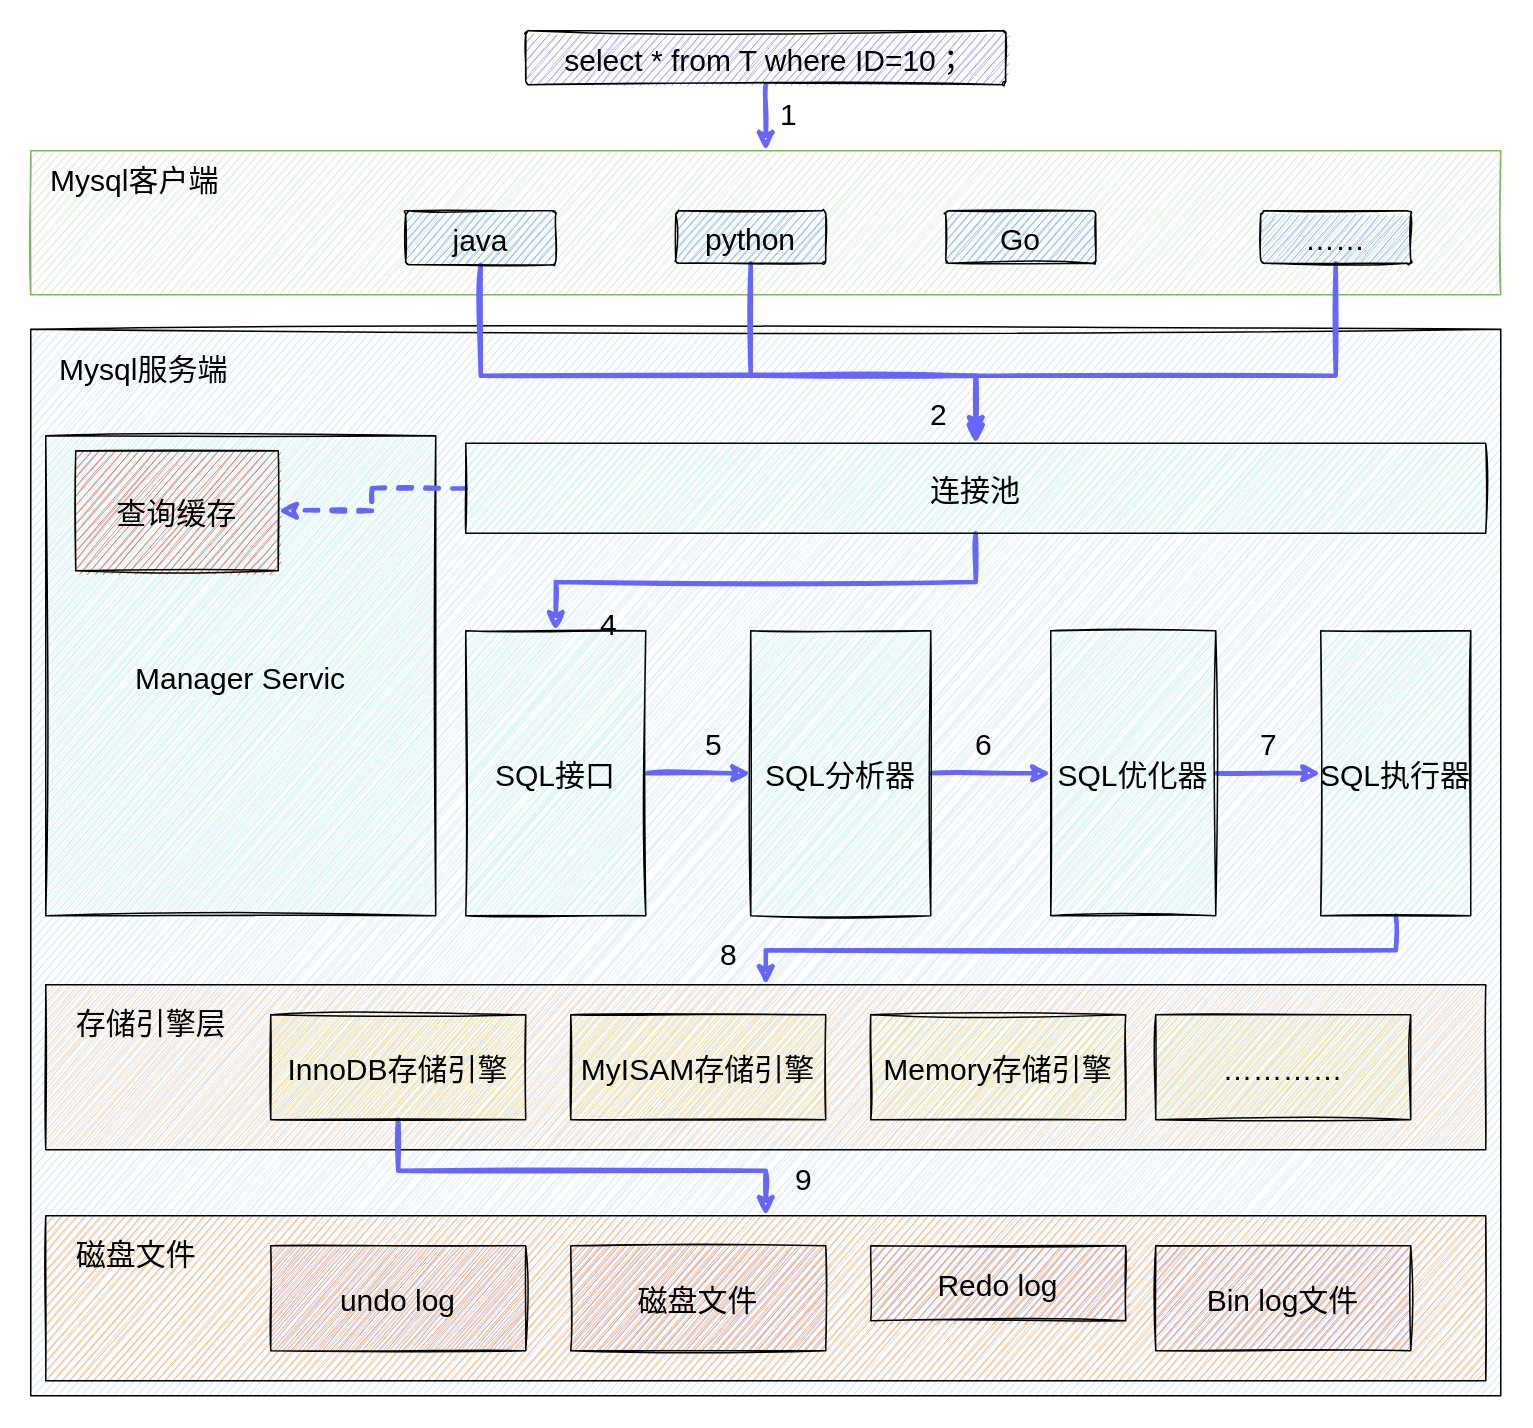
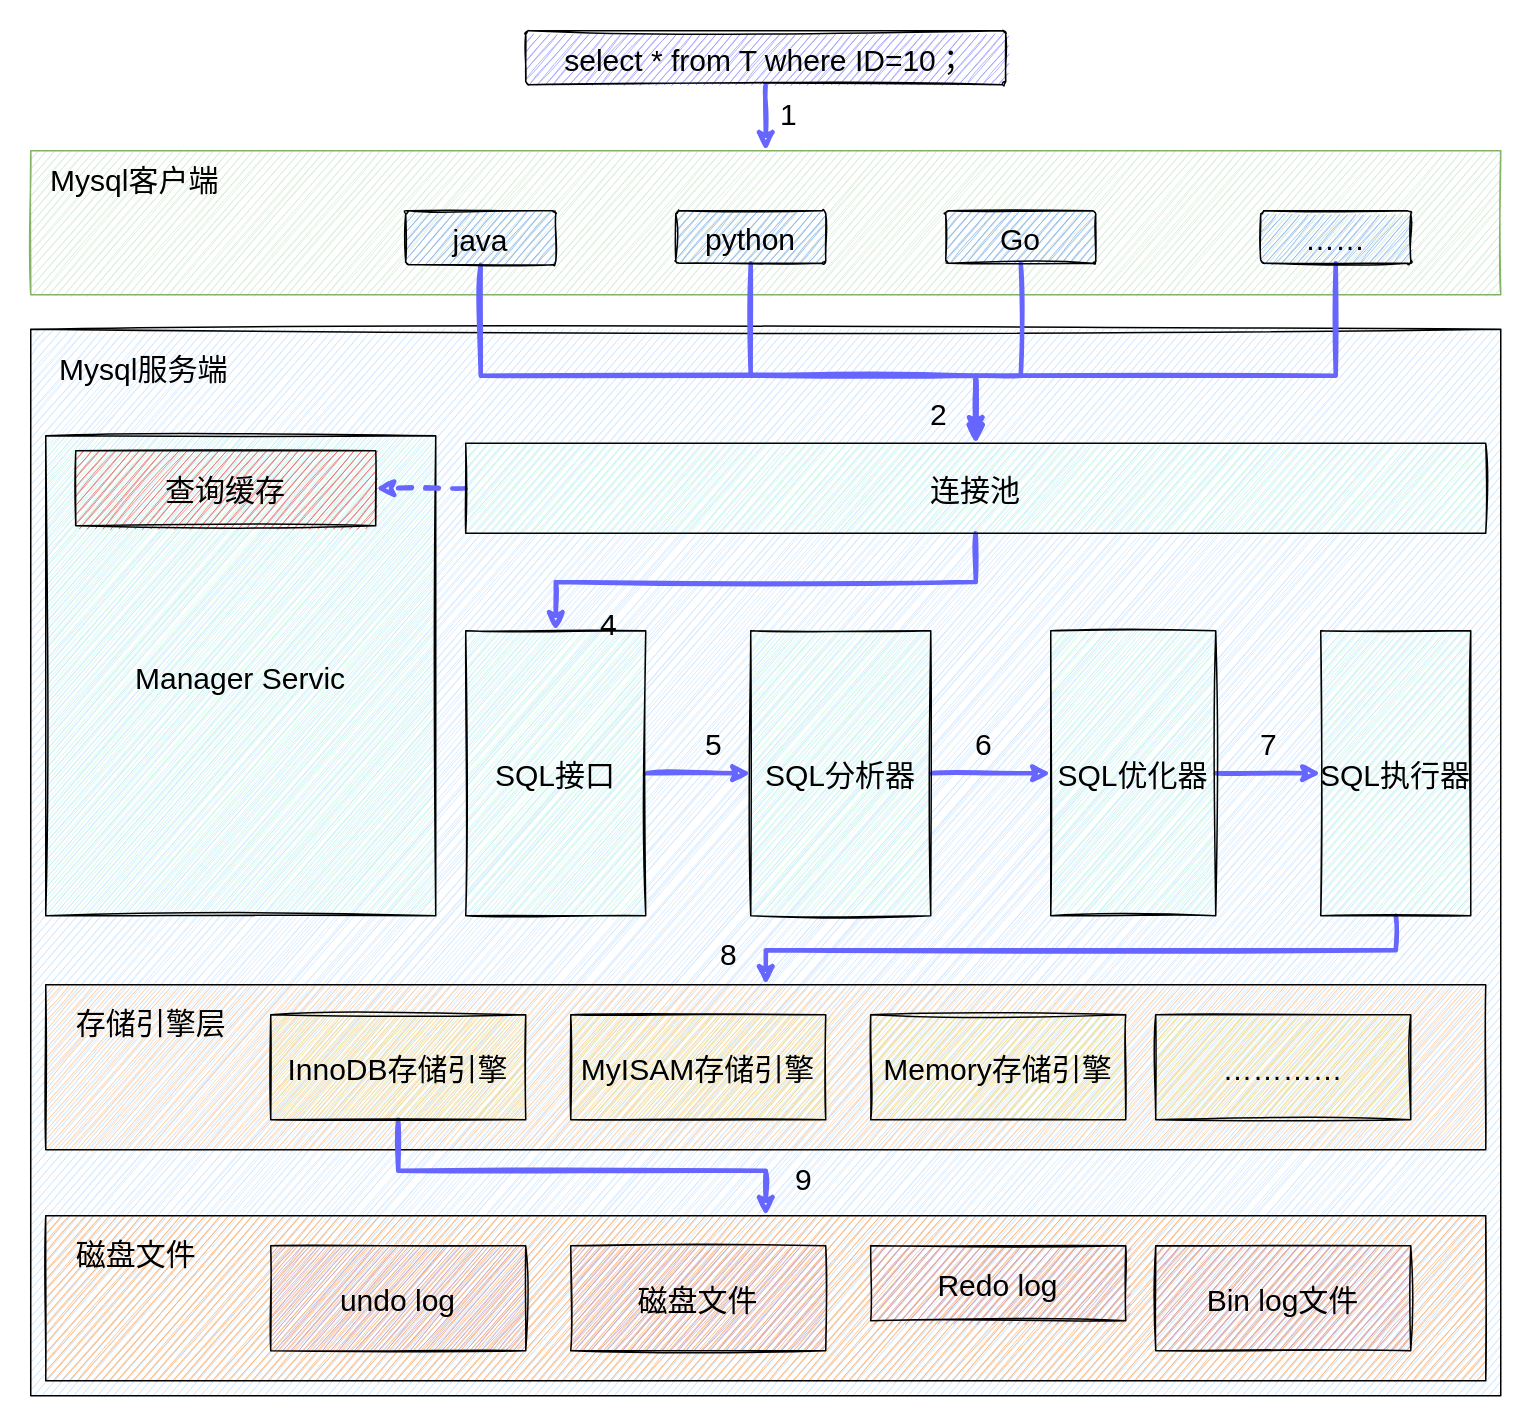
edge "Go" -> "连接池": added
node "查询缓存": size 203x120 -> 300x75
